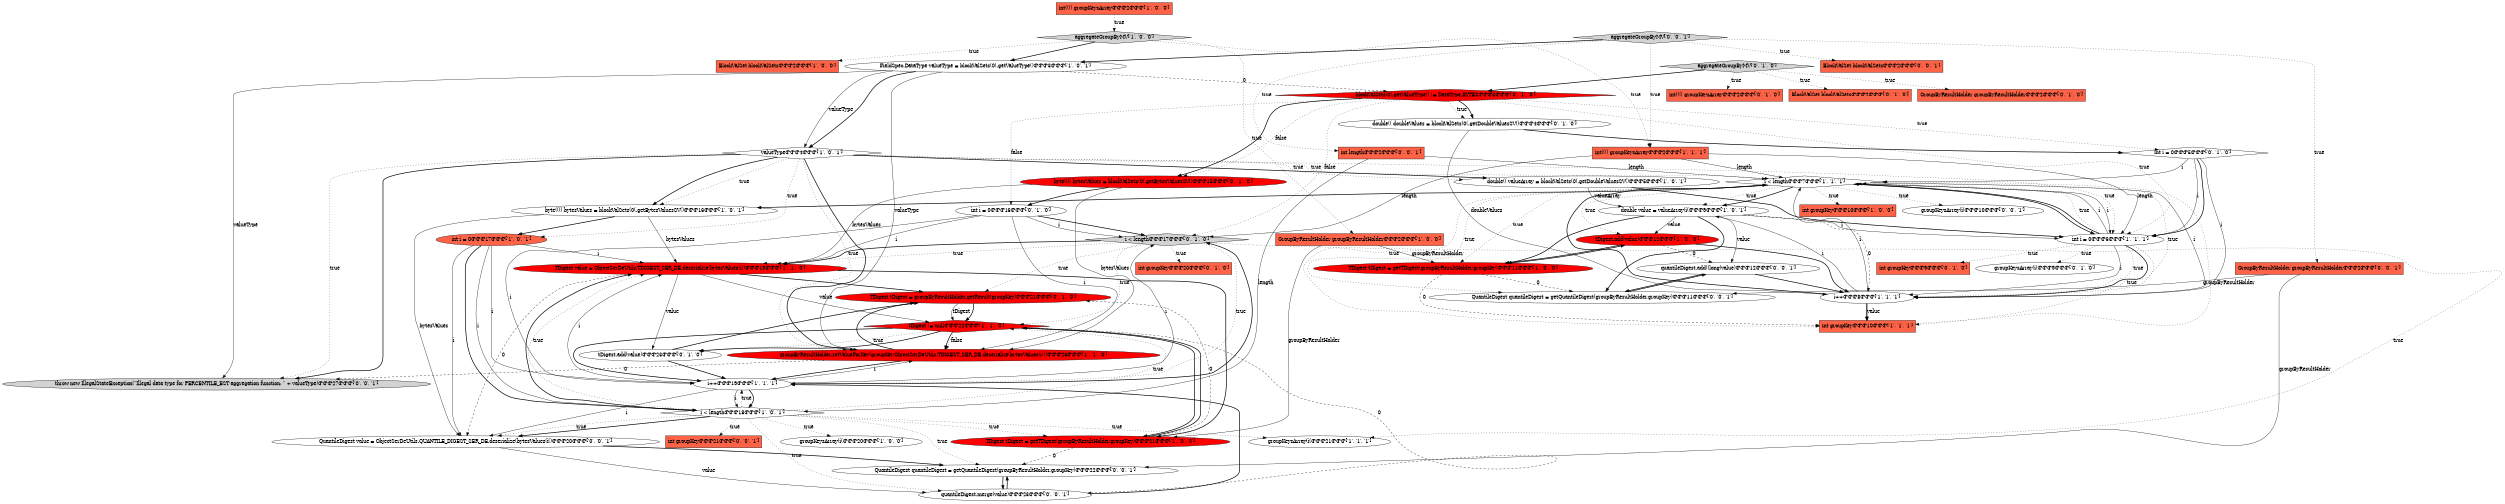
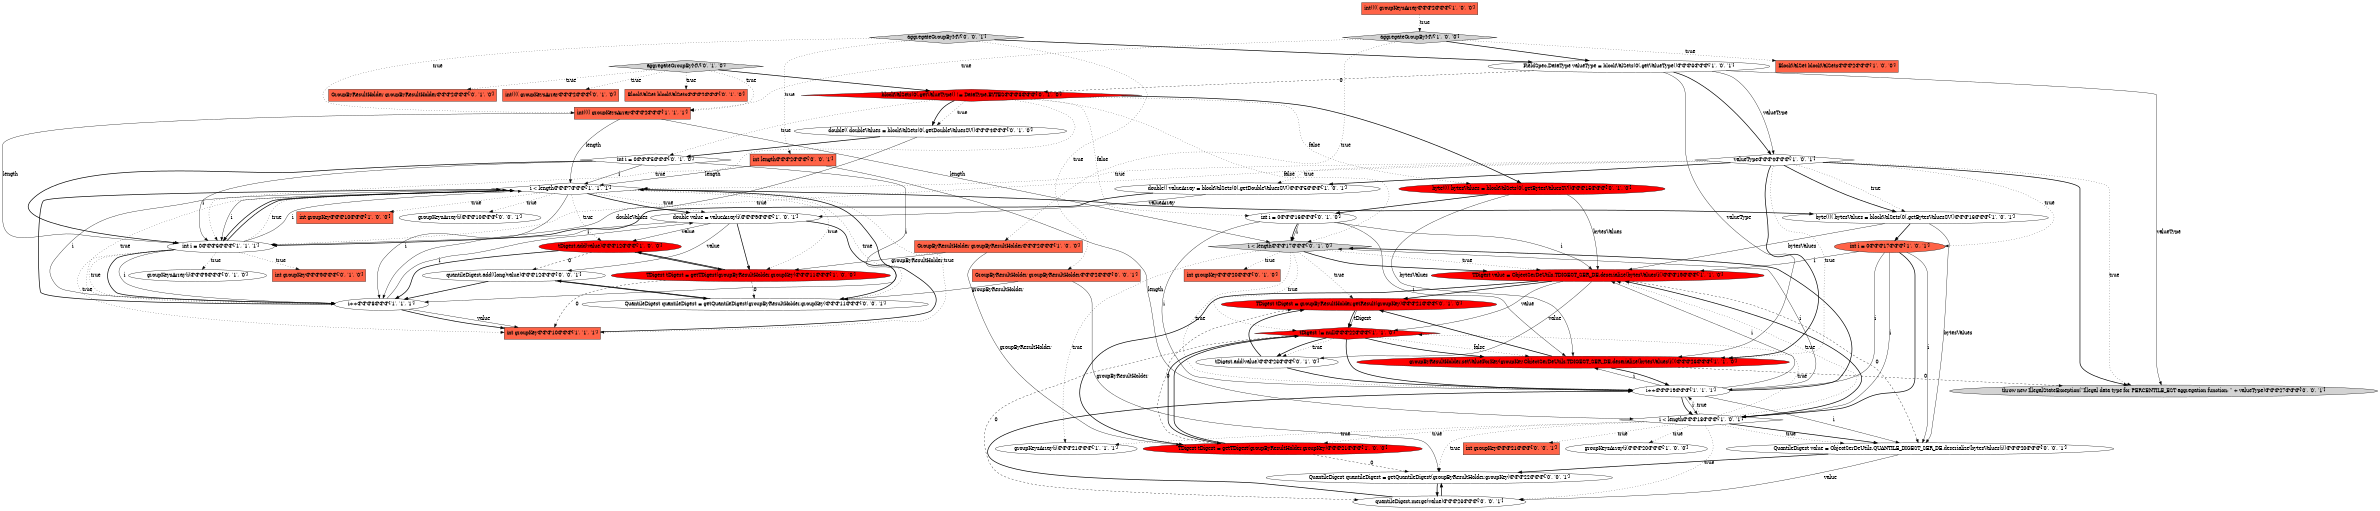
node "BlockValSet blockValSets@@@2@@@['0', '0', '1']": removed
edge "aggregateGroupByMV['0', '1', '0']" -> "int(((( groupKeysArray@@@2@@@['1', '1', '1']": added, label "true"
edge "double value = valueArray(i(@@@9@@@['1', '0', '1']" -> "i++@@@8@@@['1', '1', '1']": removed, label "0"
edge "int groupKey@@@10@@@['1', '1', '1']" -> "i < length@@@7@@@['1', '1', '1']": style dotted -> bold
